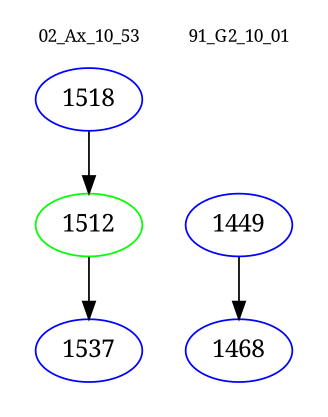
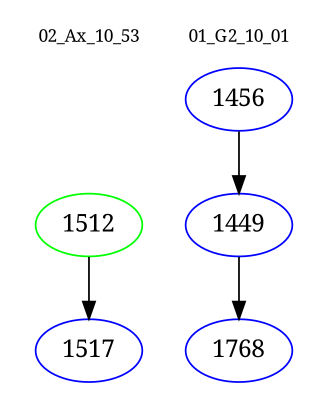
cluster "91_G2_10_01": label "91_G2_10_01" -> "01_G2_10_01"
node "1518": removed
node "1456": added
node "1537": label "1537" -> "1517"
node "1468": label "1468" -> "1768"
